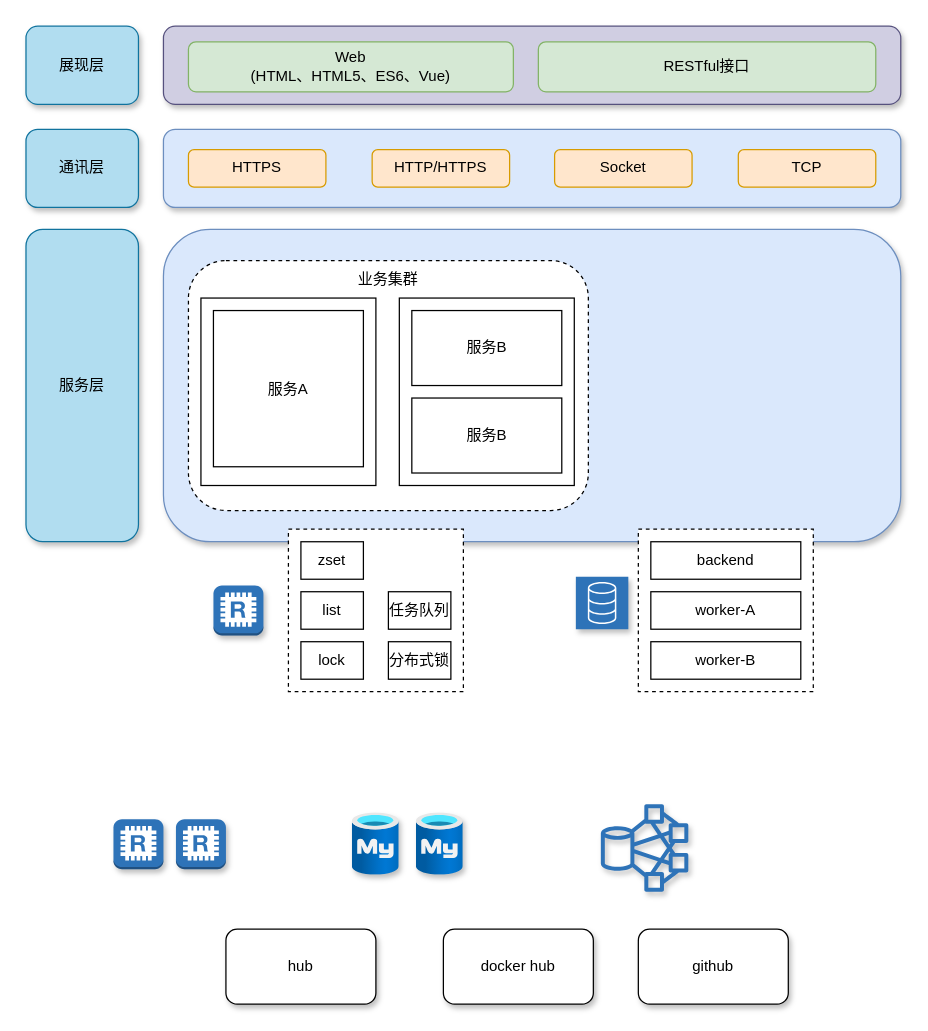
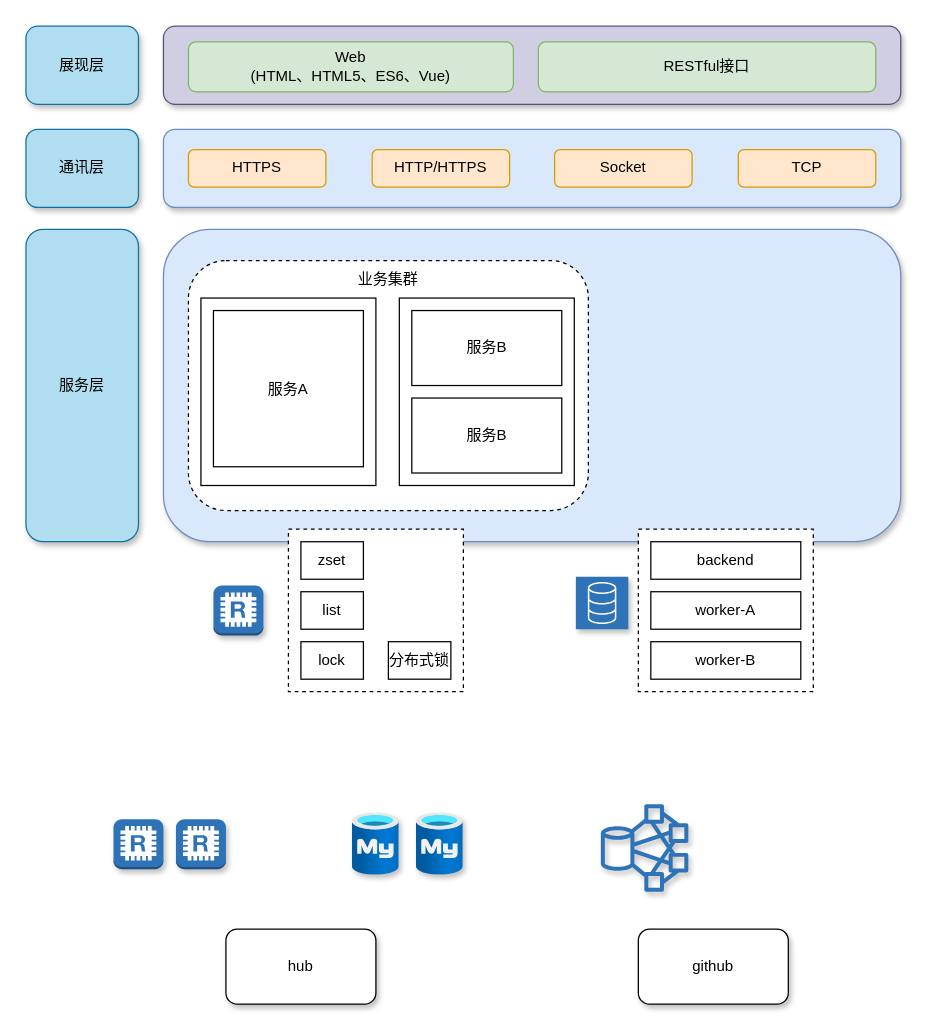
node "任务队列": removed
node "docker hub": removed
